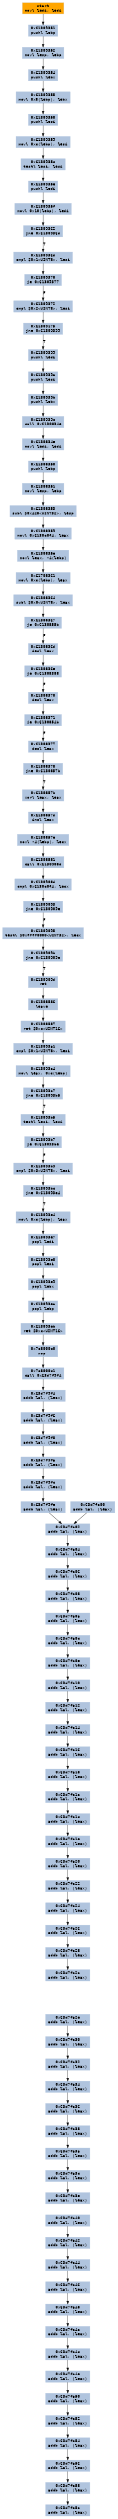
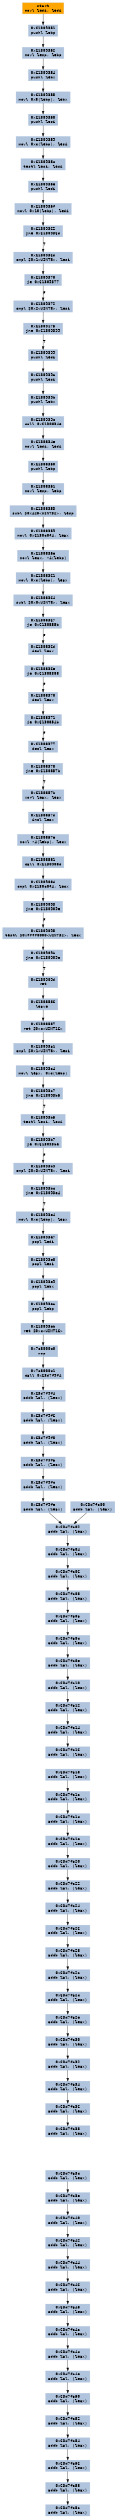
node "0x61708361 movl 0xc(%ebp), %eax": label "0x61708361 movl 0xc(%ebp), %eax" -> "0x61308361 movl 0xc(%ebp), %eax"
edge "0x63d7fa16 addb %al, (%eax)" -> "0x63d7fa18 addb %al, (%eax)": removed
node "0x63d7fa2c addb %al, (%eax)": added
node "0x63d7fa3a addb %al, (%eax)": removed
edge "0x63d7fa3e addb %al, (%eax)" -> "0x63d7fa40 addb %al, (%eax)": added
